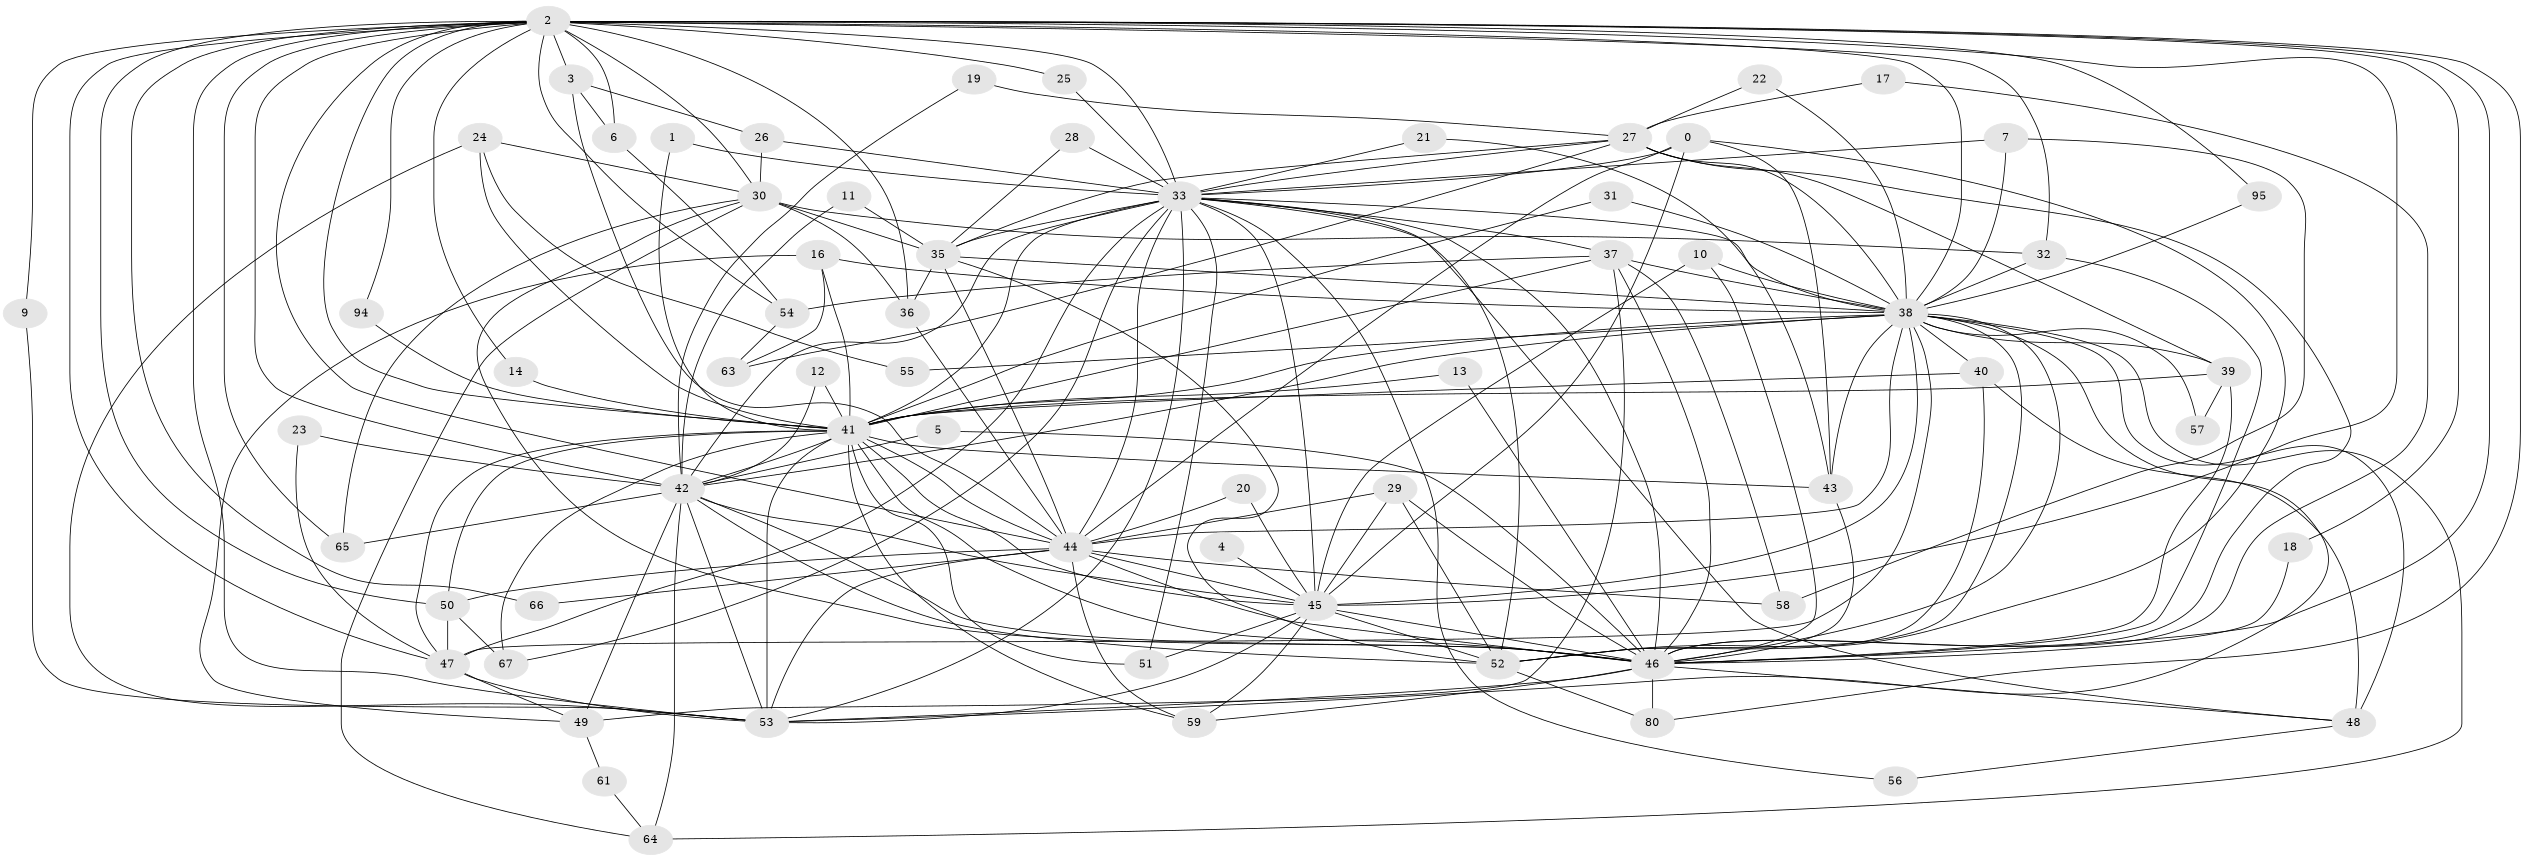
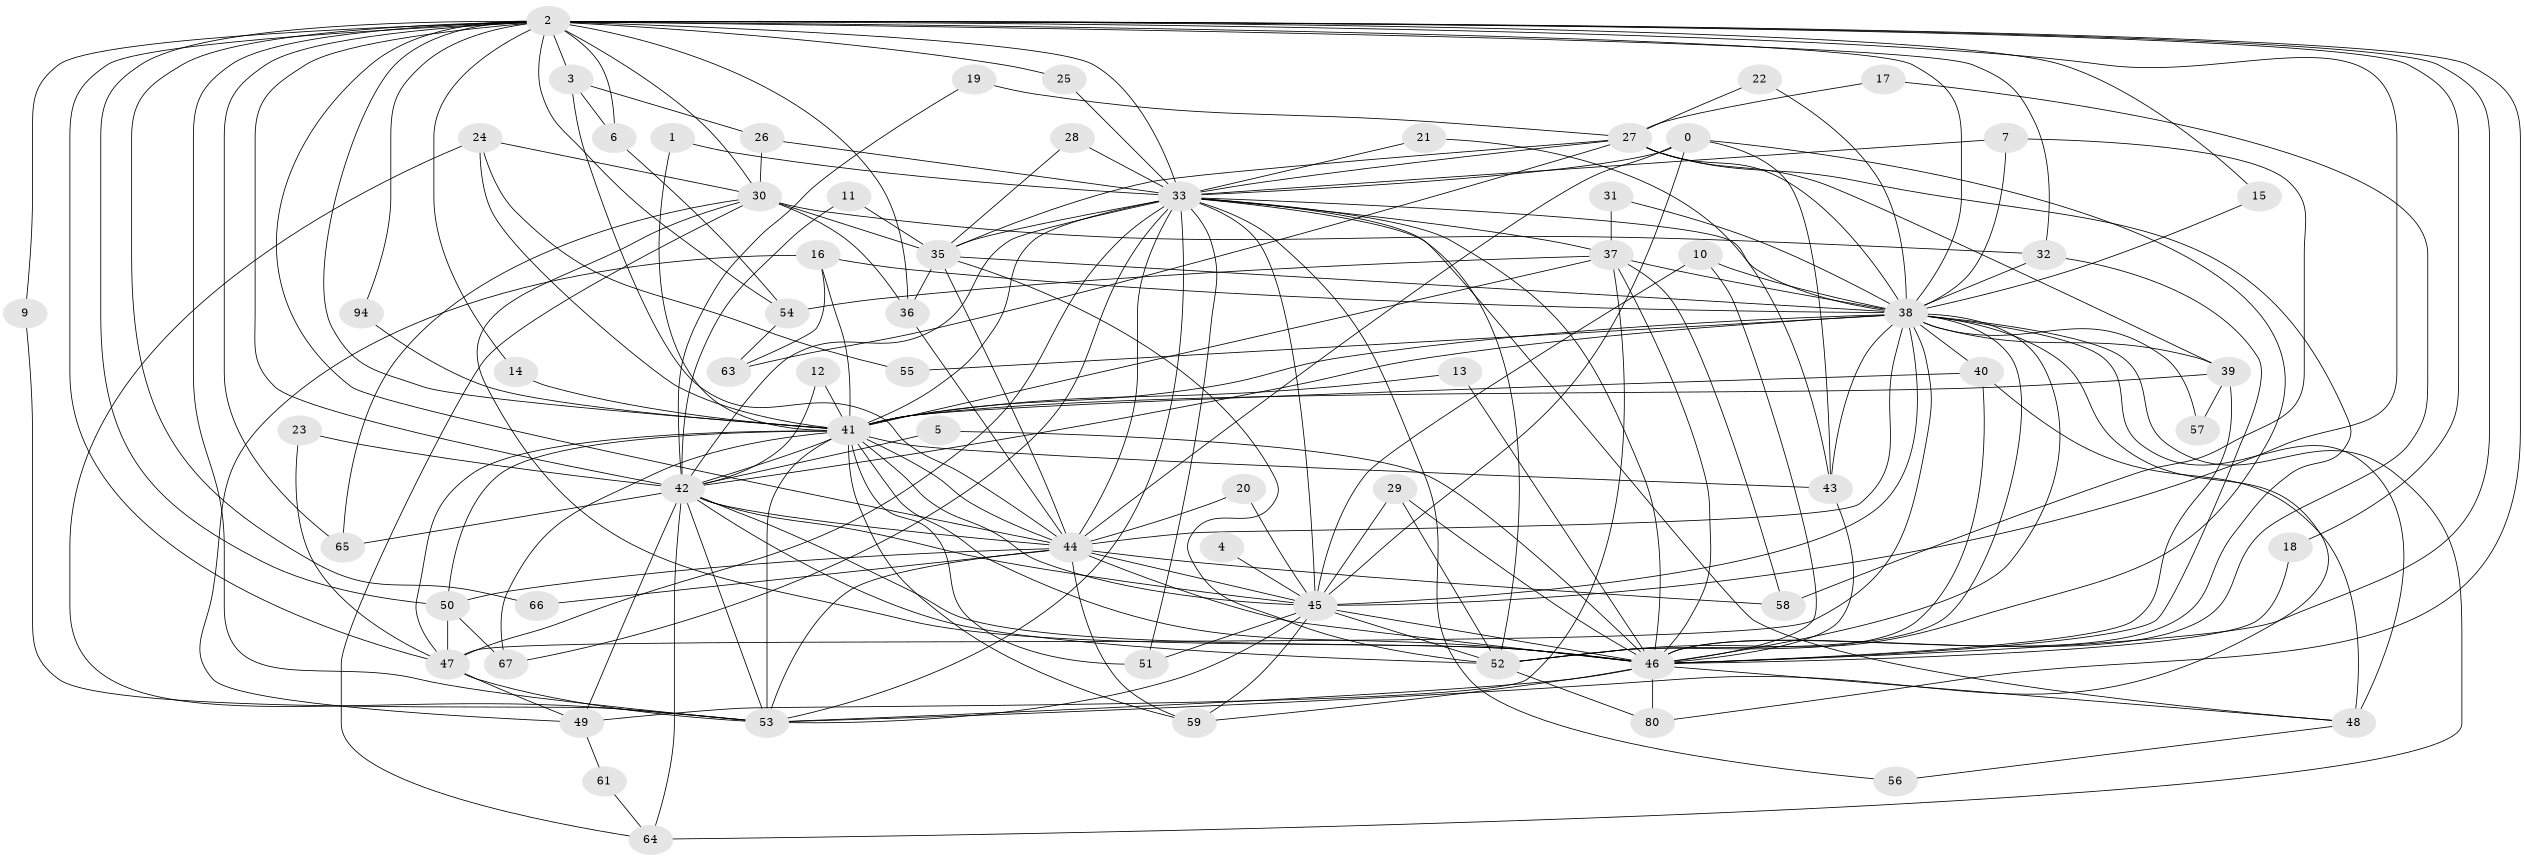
node "95": label "95" -> "15"
edge "31" -- "41": now "31" -- "37"
edge "29" -- "44": now "42" -- "44"
